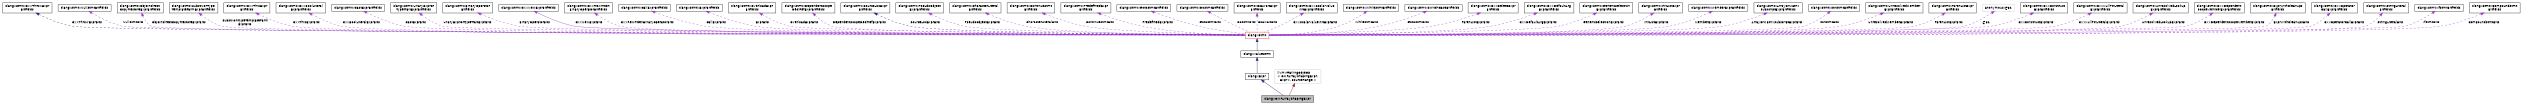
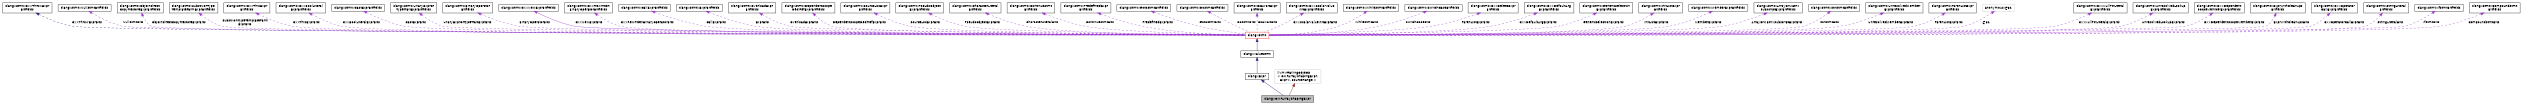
node "clang::Stmt::CXXConstruct ExprBitfields": removed
edge "clang::Stmt" -> "clang::Stmt::SwitchCaseBitfields": label " GotoStmtBits" -> " SwitchCaseBits"
edge "clang::Stmt" -> "clang::Stmt::SourceLocExpr Bitfields": color midnightblue -> darkorchid3
